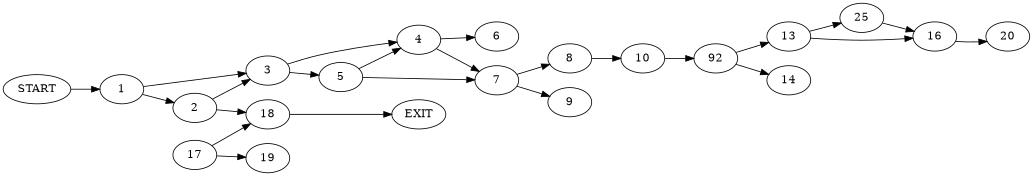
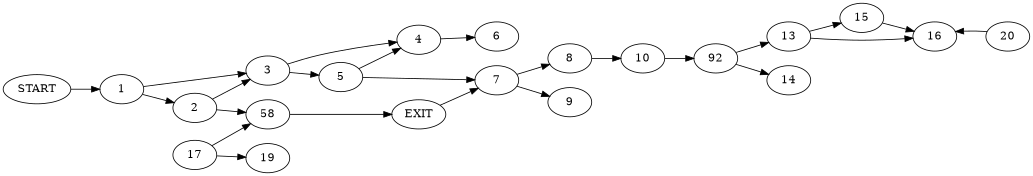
node "25": label "25" -> "15"
edge "16" -> "20": reversed
edge "4" -> "7": now "EXIT" -> "7"
node "18": label "18" -> "58"
